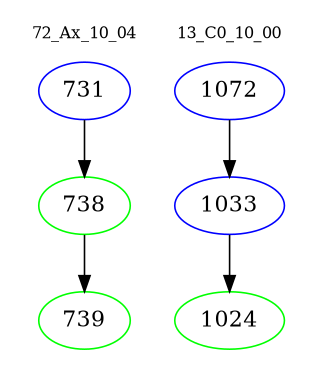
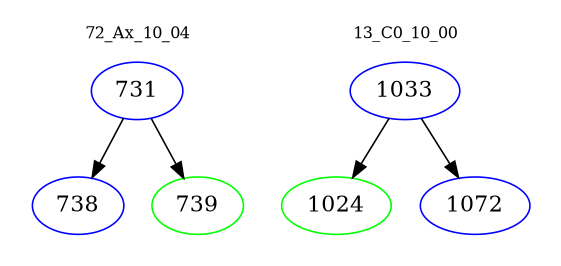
edge "1072" -> "1033": reversed
node "738": color green -> blue
edge "738" -> "739": now "731" -> "739"
